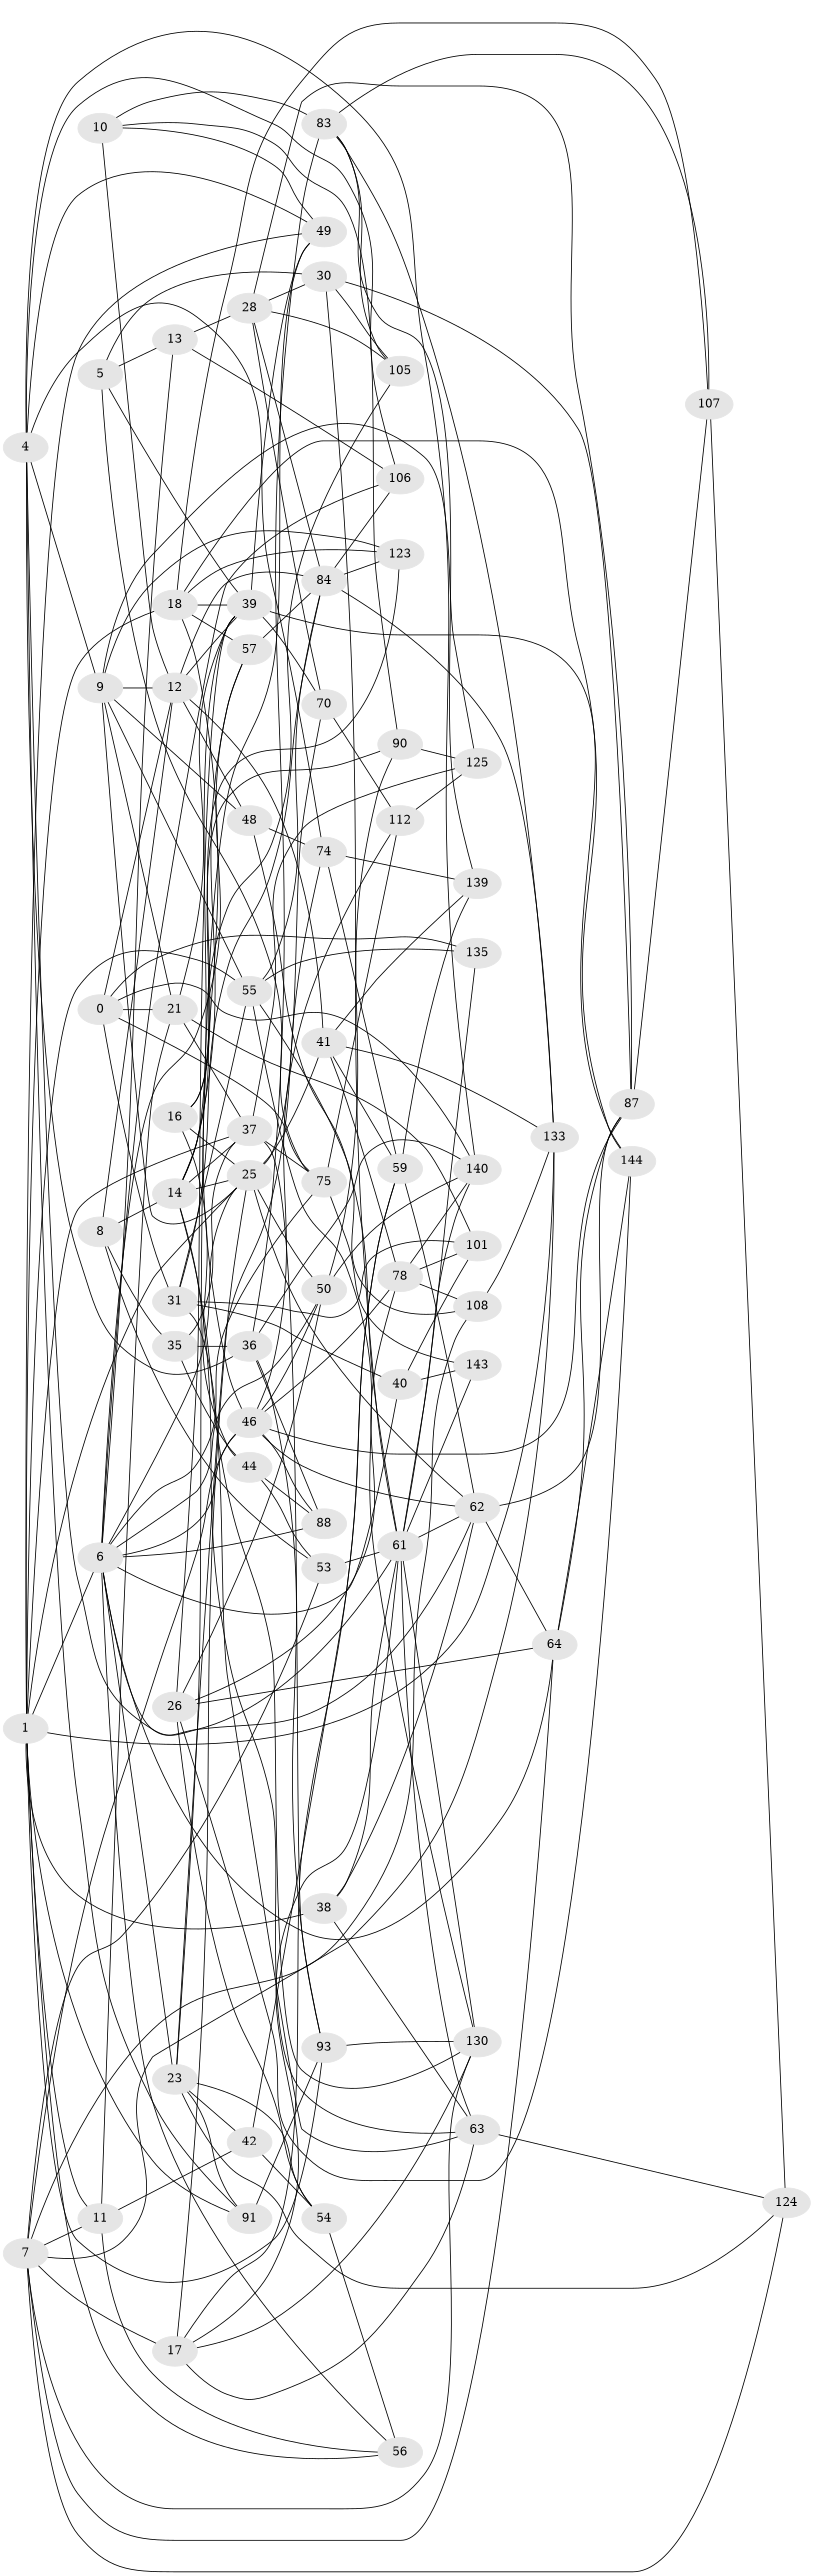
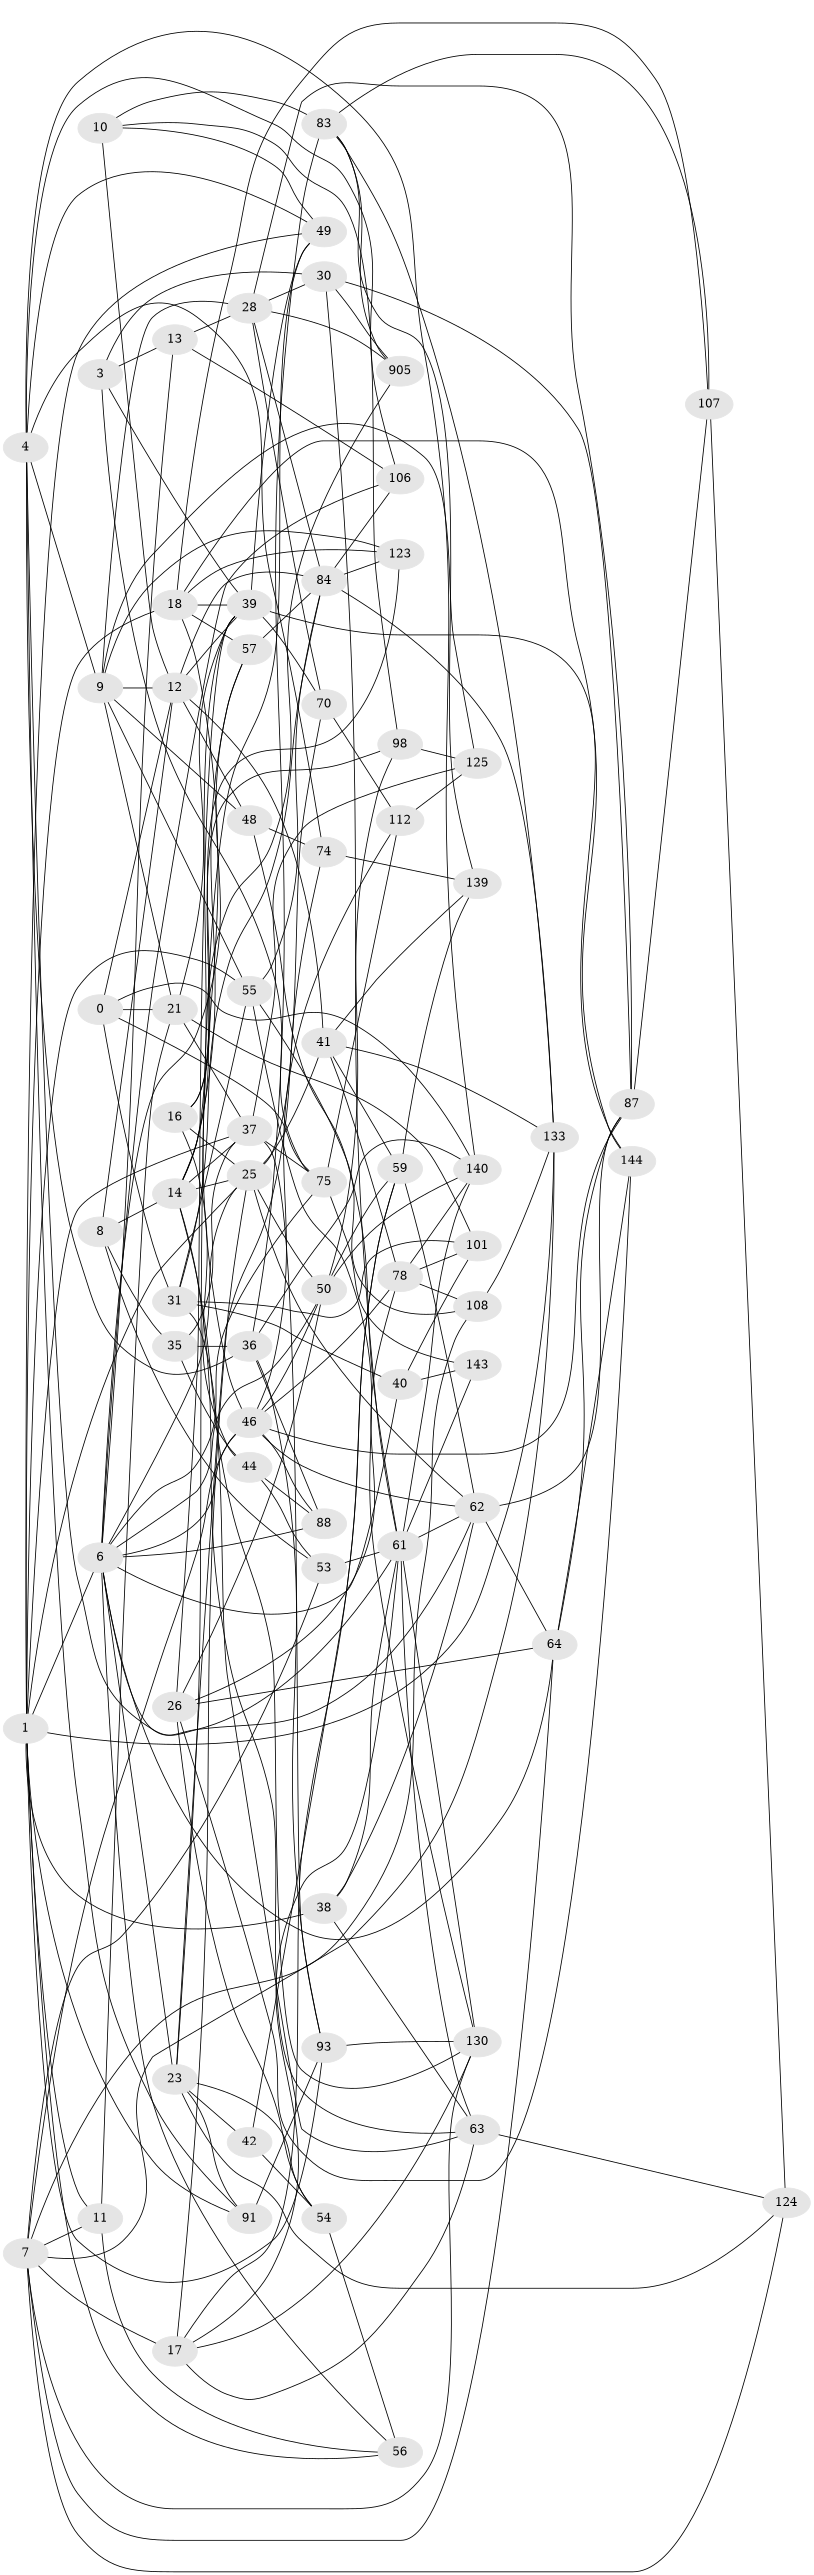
node "105": label "105" -> "905"
node "5": label "5" -> "3"
node "90": label "90" -> "98"
node "135": removed
edge "9" -- "25": now "9" -- "28"
edge "74" -- "59": now "50" -- "59"
edge "42" -- "11": removed
